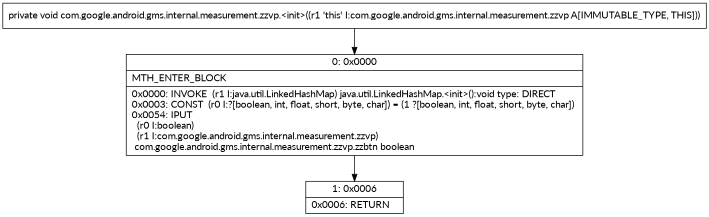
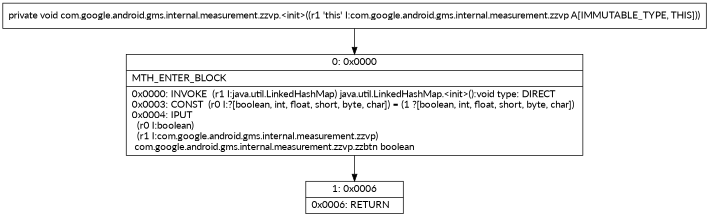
node "0: 0x0000": text "0x0054: IPUT" -> "0x0004: IPUT"
